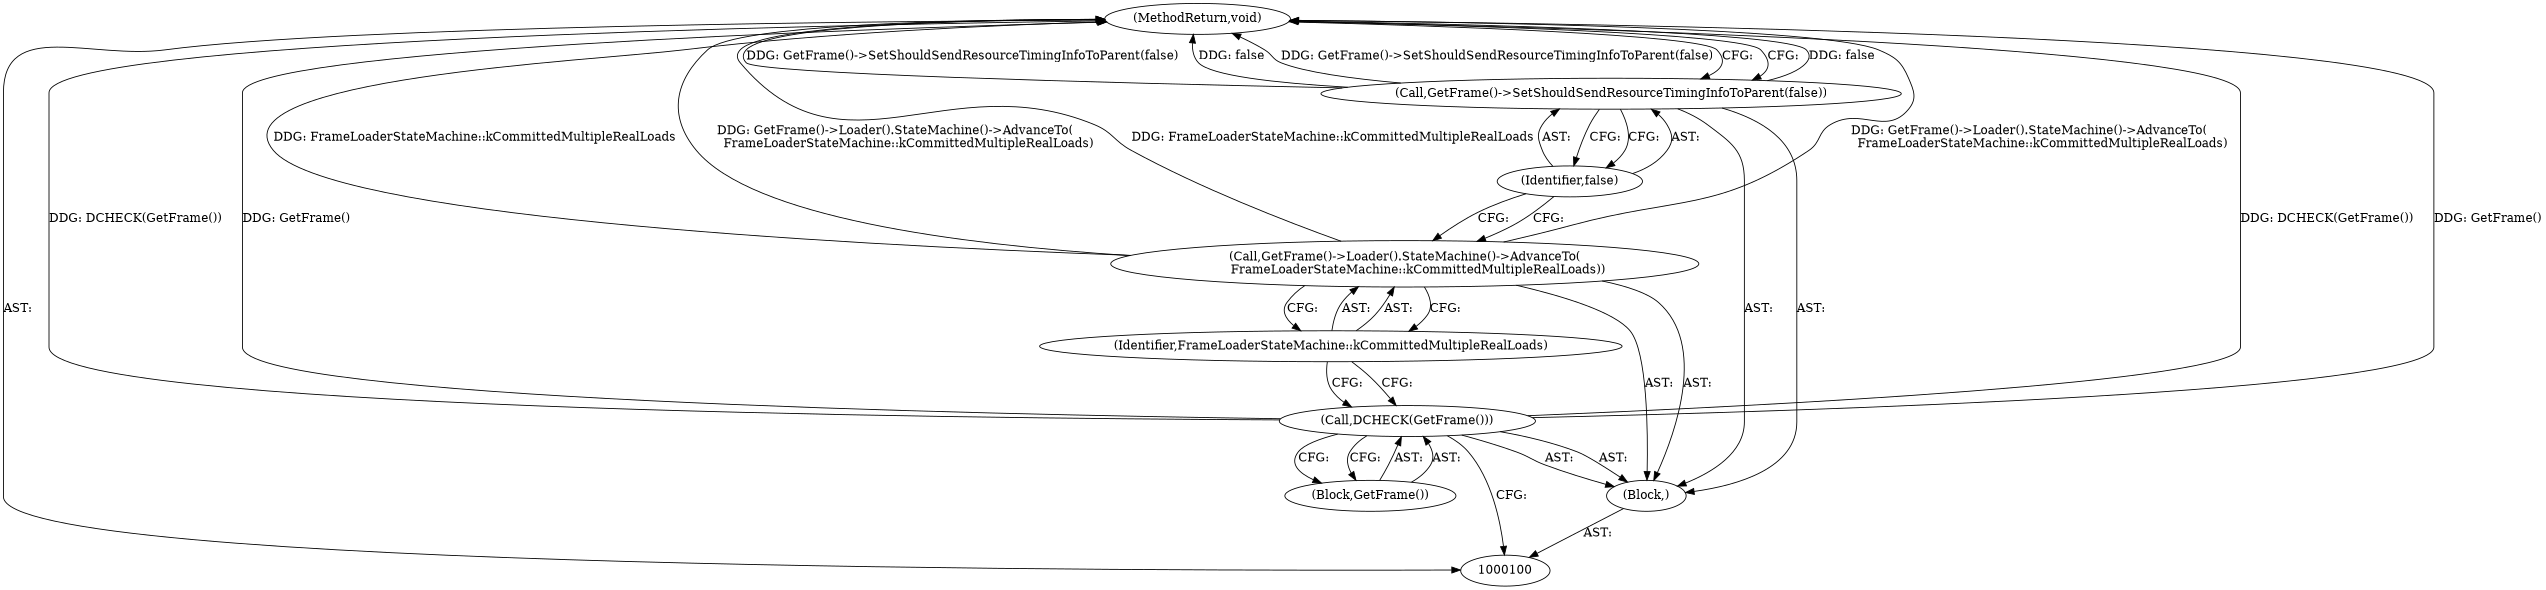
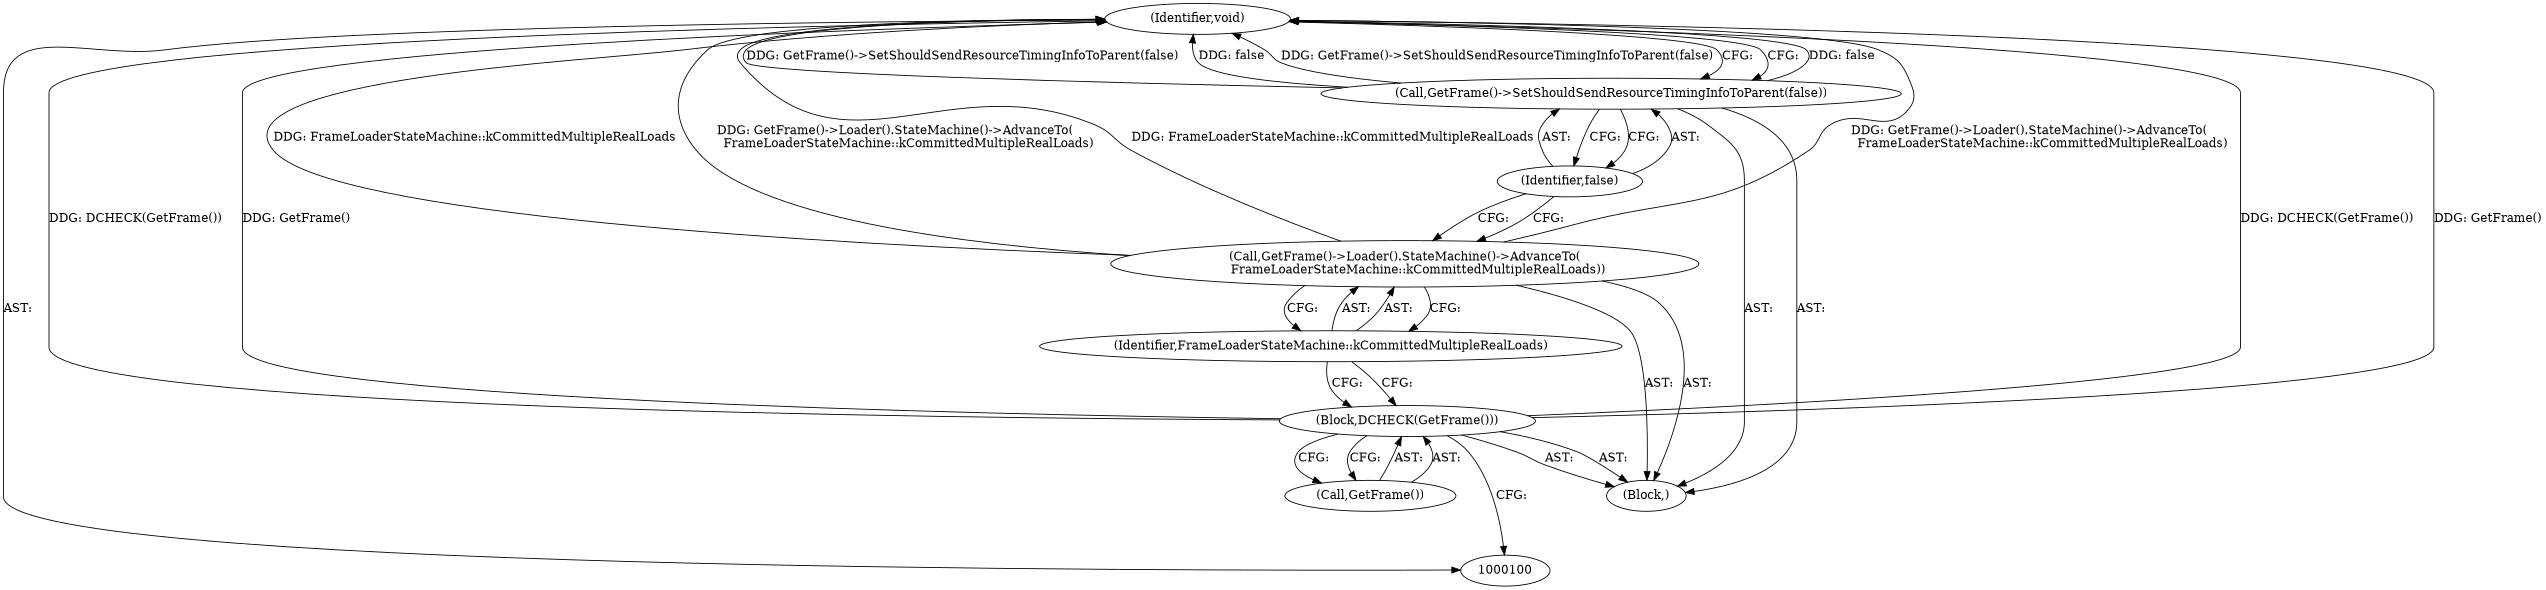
node "(MethodReturn,void)": label "(MethodReturn,void)" -> "(Identifier,void)"
node "(Call,DCHECK(GetFrame()))": label "(Call,DCHECK(GetFrame()))" -> "(Block,DCHECK(GetFrame()))"
node "(Block,GetFrame())": label "(Block,GetFrame())" -> "(Call,GetFrame())"
edge "(Block,)" -> "1000100": removed, label "AST:"
